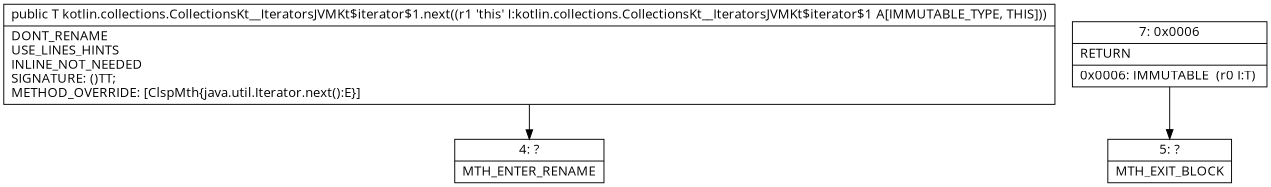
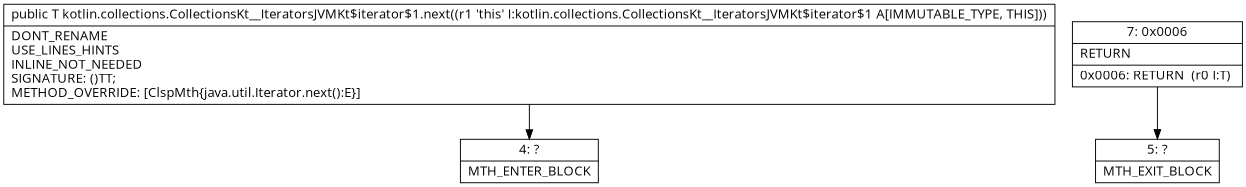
node "7: 0x0006": text "0x0006: IMMUTABLE  (r0 I:T)" -> "0x0006: RETURN  (r0 I:T)"
node "4: ?": text "MTH_ENTER_RENAME" -> "MTH_ENTER_BLOCK"
